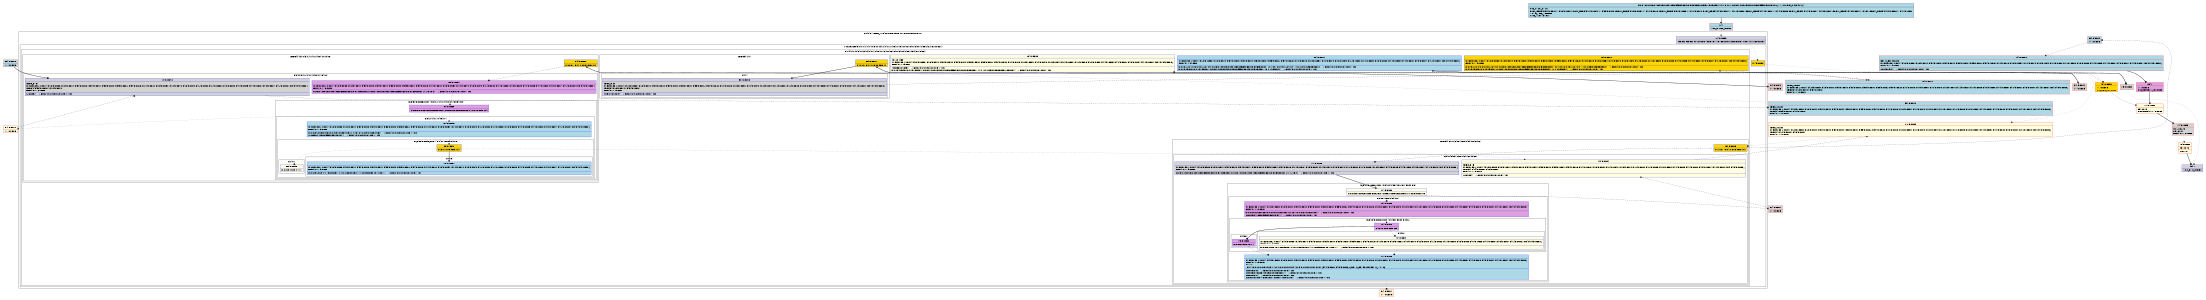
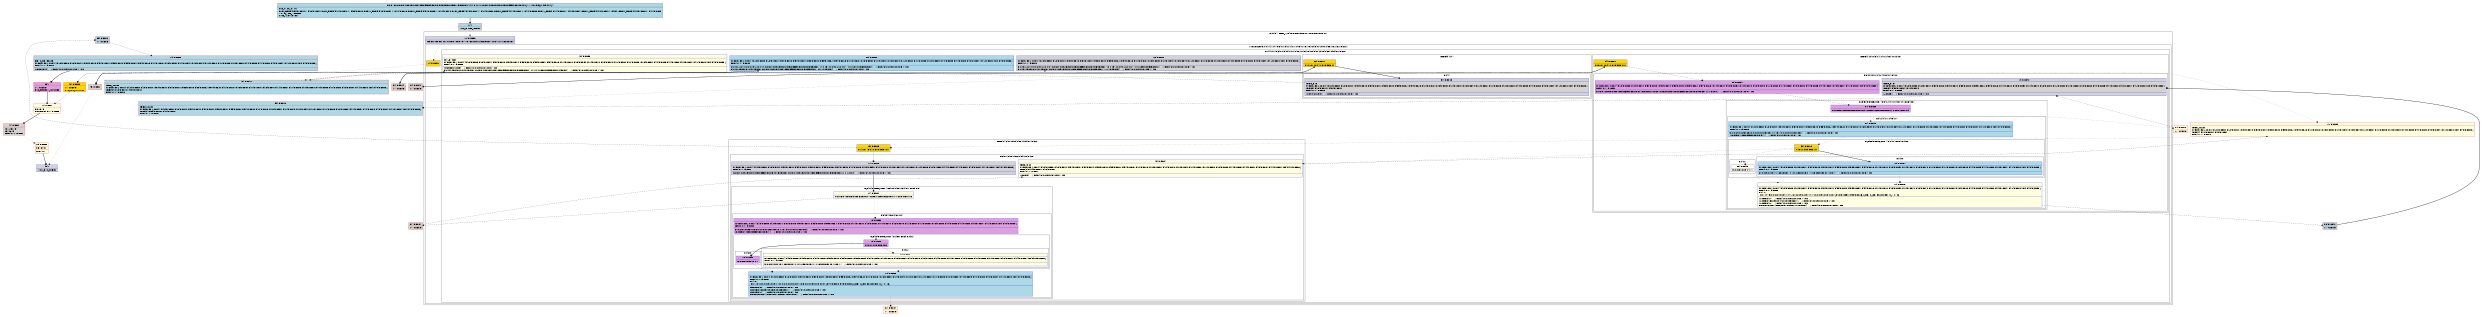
node "63: 0x007f": fillcolor gold -> lightgrey
node "61: 0x0069": added
